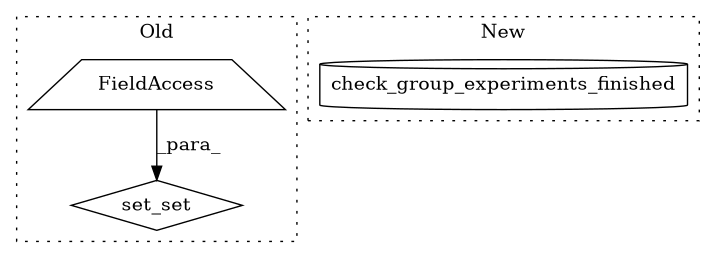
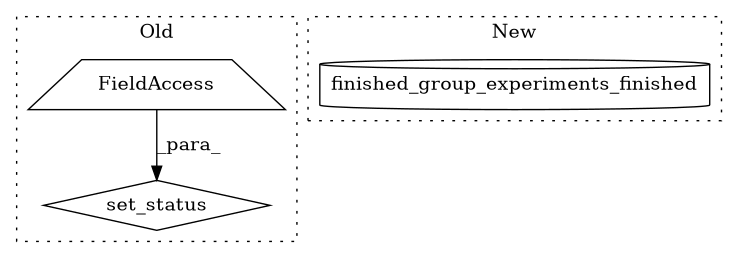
node "check_group_experiments_finished": label "check_group_experiments_finished" -> "finished_group_experiments_finished"
node "set_set": label "set_set" -> "set_status"
